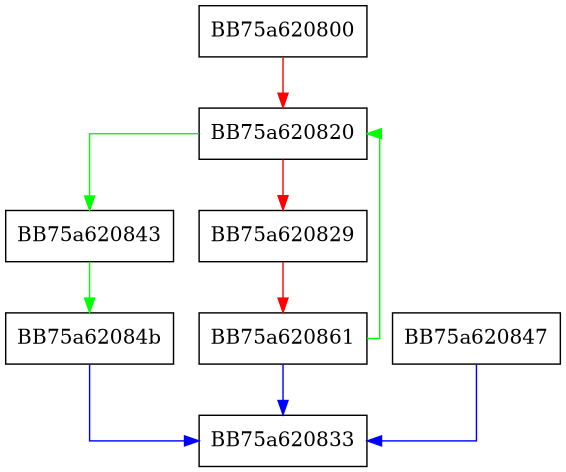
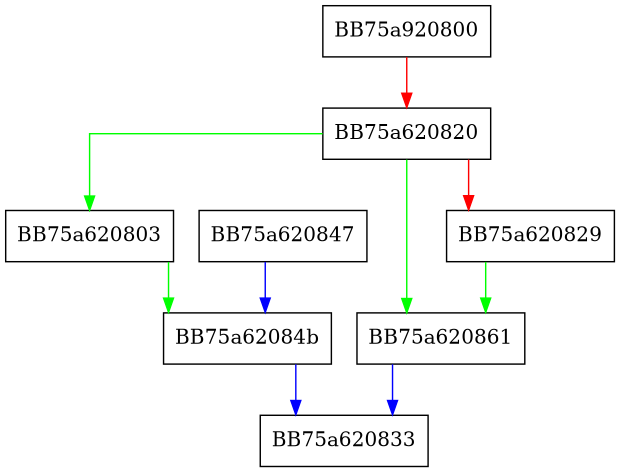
node "BB75a620800": label "BB75a620800" -> "BB75a920800"
node "BB75a620843": label "BB75a620843" -> "BB75a620803"
edge "BB75a620861" -> "BB75a620820": reversed
edge "BB75a620829" -> "BB75a620861": color red -> green
edge "BB75a620847" -> "BB75a620833": now "BB75a620847" -> "BB75a62084b"
